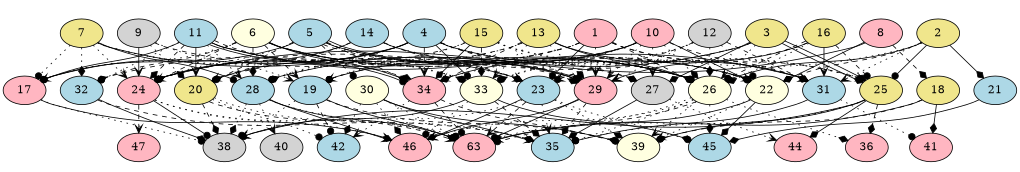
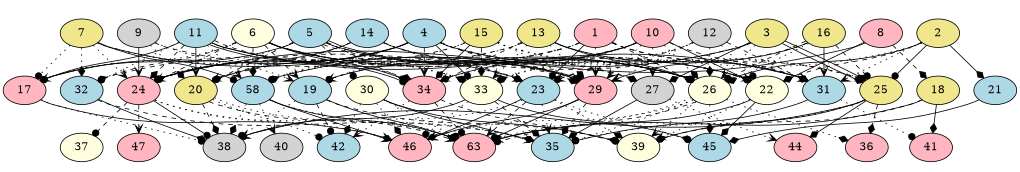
node "28": label "28" -> "58"
node "37": added
